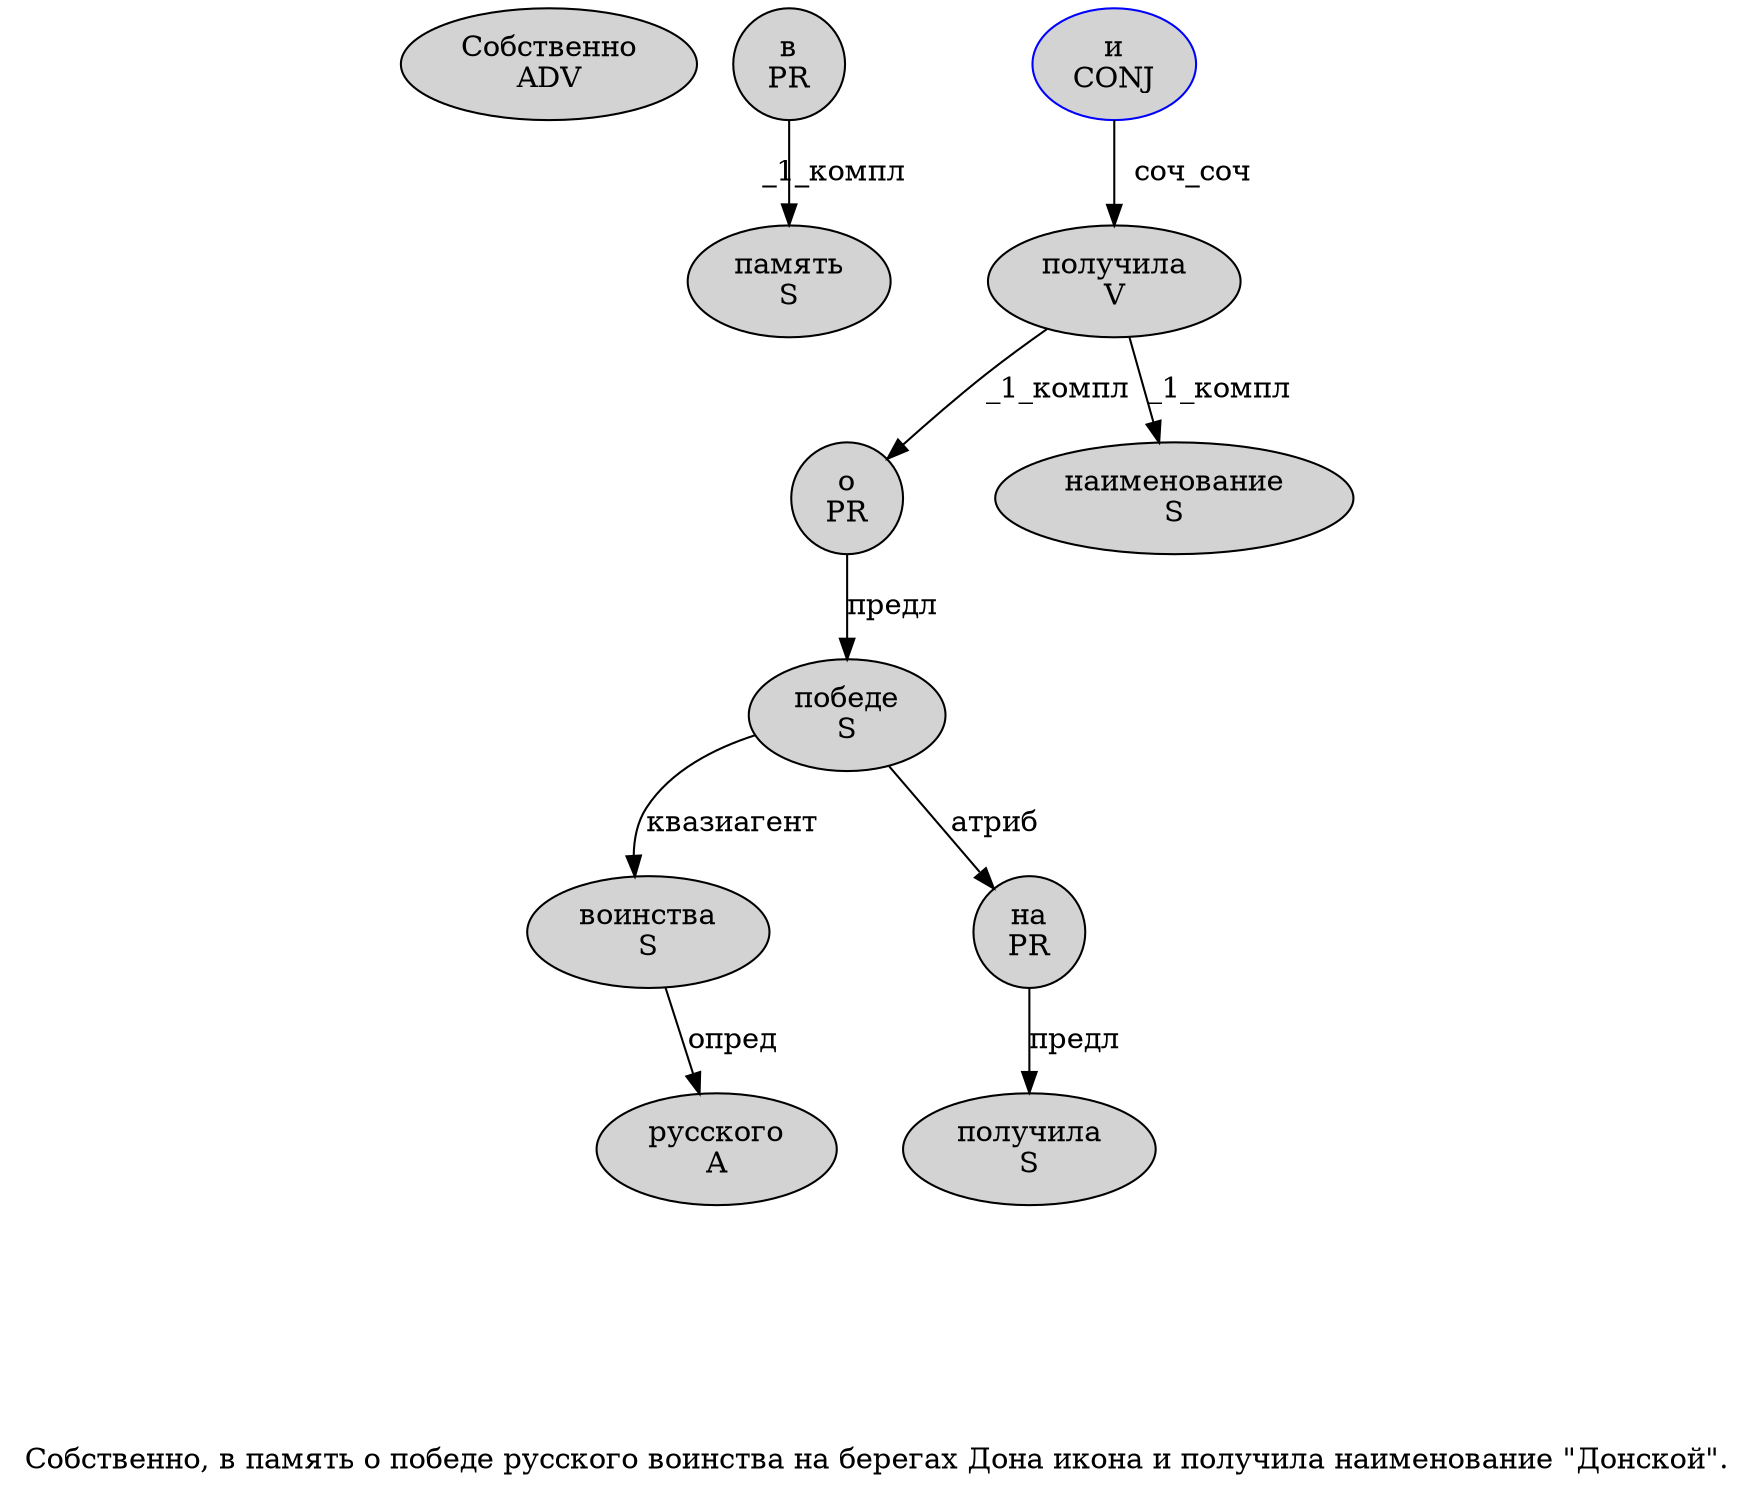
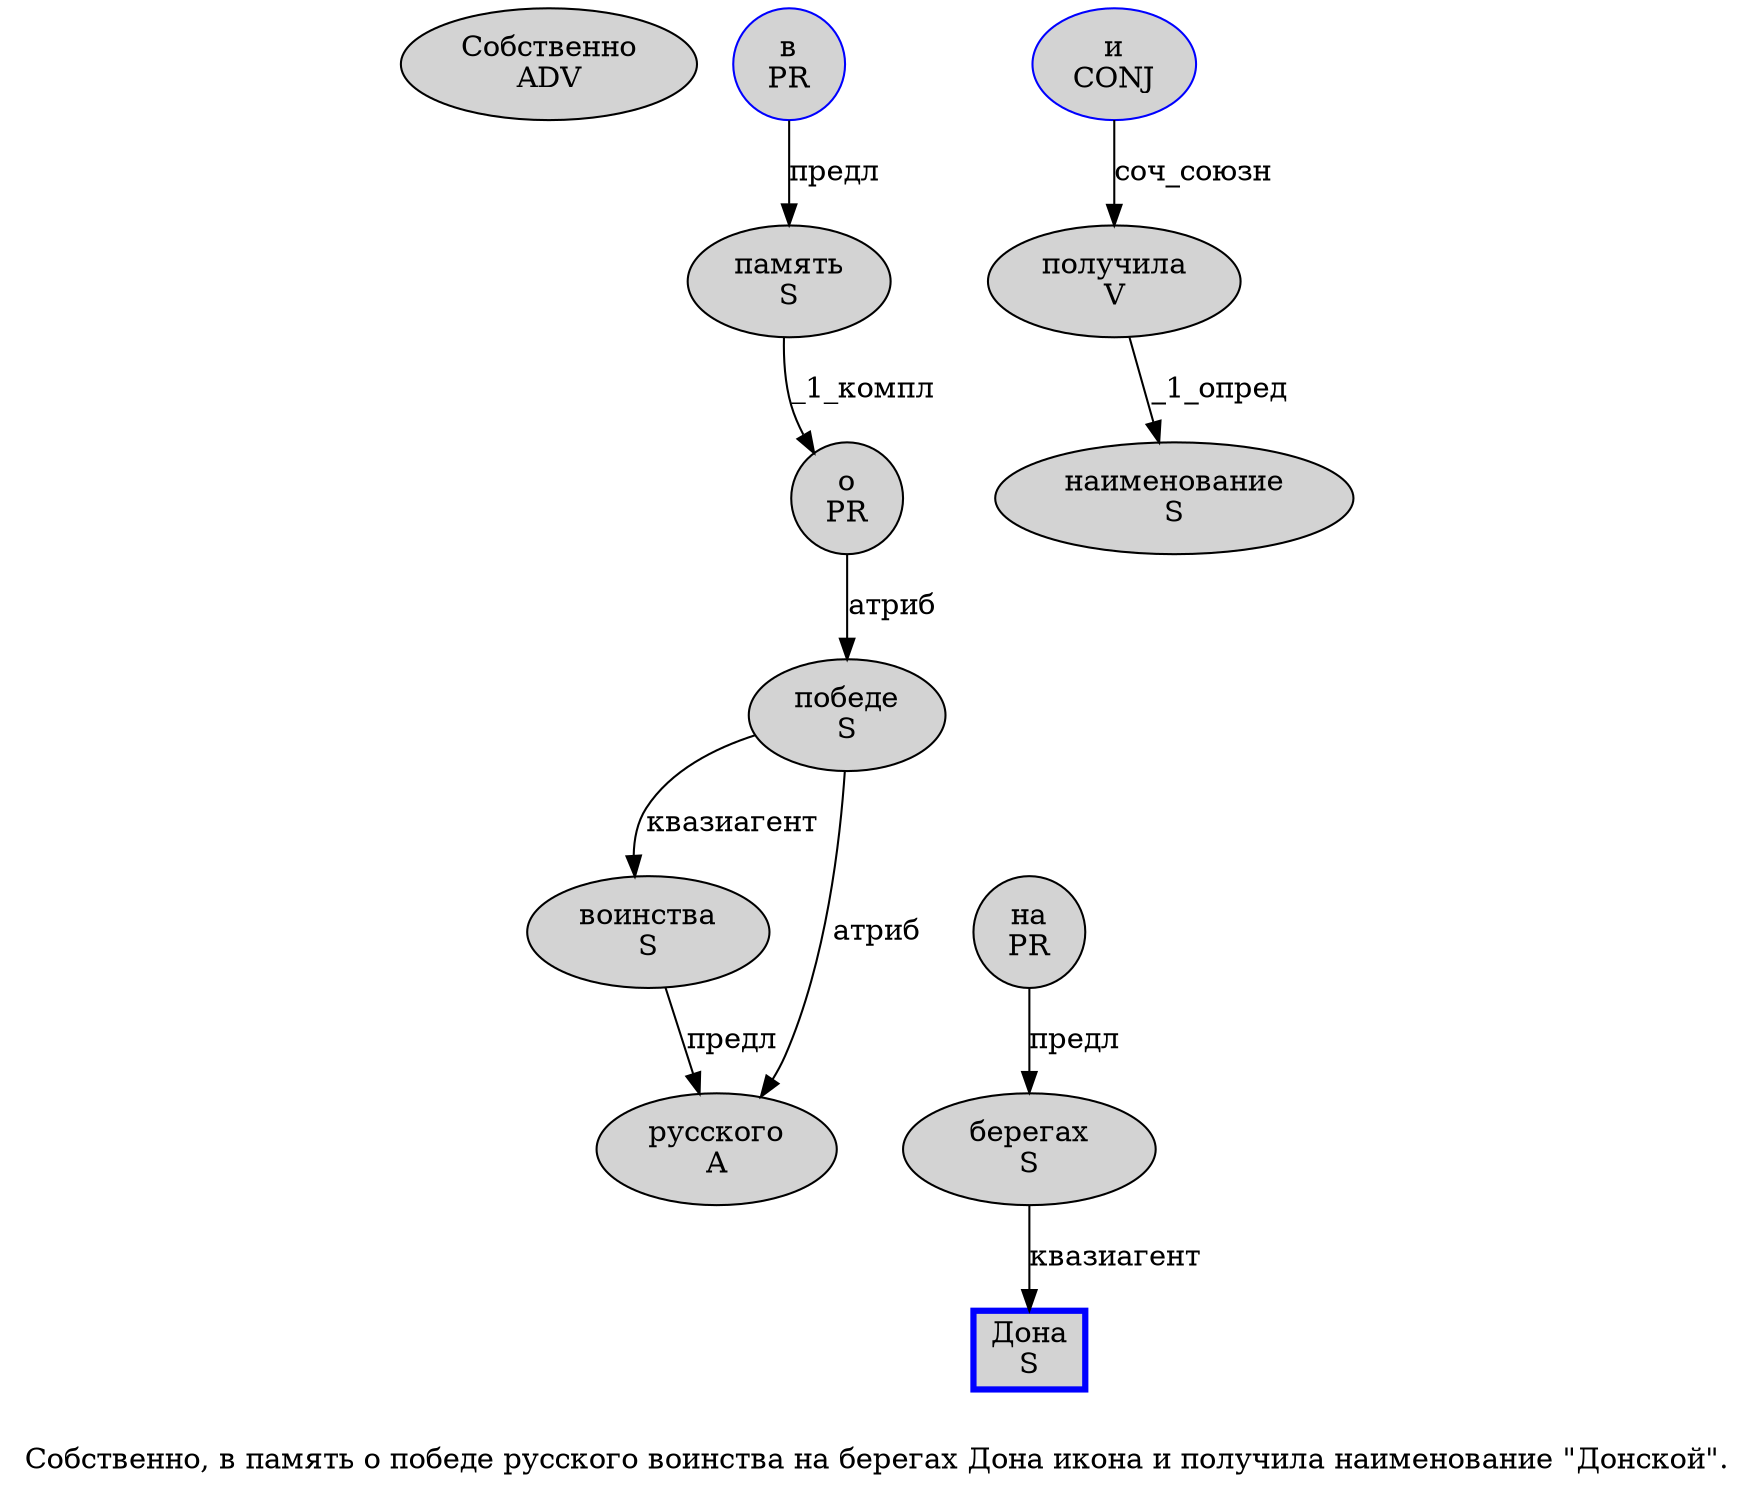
node "в PR": color black -> blue
edge "в PR" -> "память S": label "_1_компл" -> "предл"
edge "и CONJ" -> "получила V": label "соч_соч" -> "соч_союзн"
edge "получила V" -> "о PR": now "память S" -> "о PR"
edge "получила V" -> "наименование S": label "_1_компл" -> "_1_опред"
edge "о PR" -> "победе S": label "предл" -> "атриб"
edge "победе S" -> "на PR": now "победе S" -> "русского A"
edge "воинства S" -> "русского A": label "опред" -> "предл"
node "получила S": label "получила S" -> "берегах S"
node "Дона S": added
